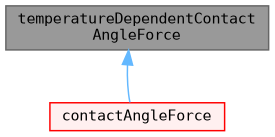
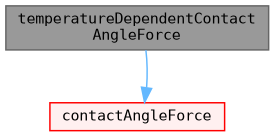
edge "contactAngleForce" -> "temperatureDependentContact AngleForce": reversed
